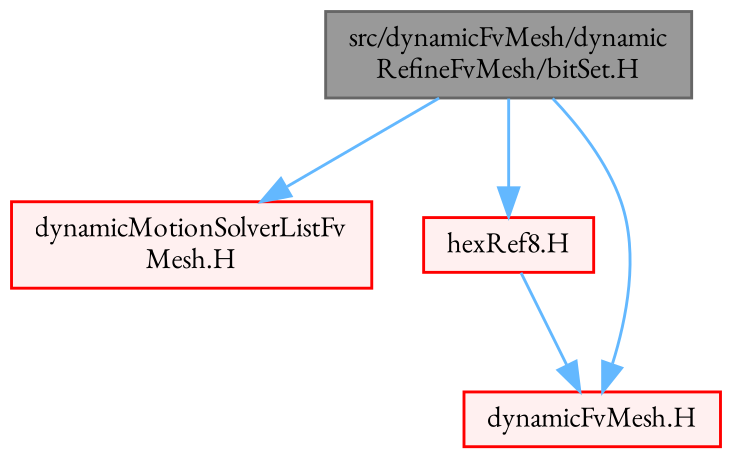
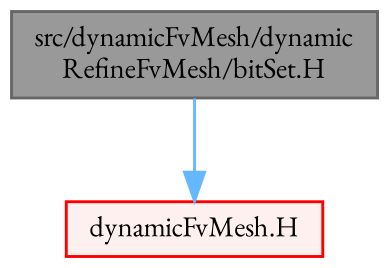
node "dynamicMotionSolverListFv Mesh.H": removed
node "hexRef8.H": removed
